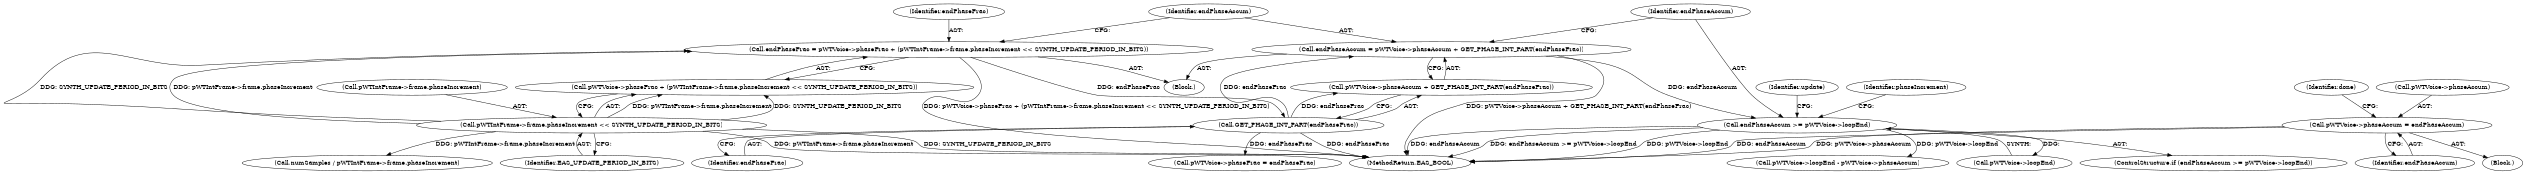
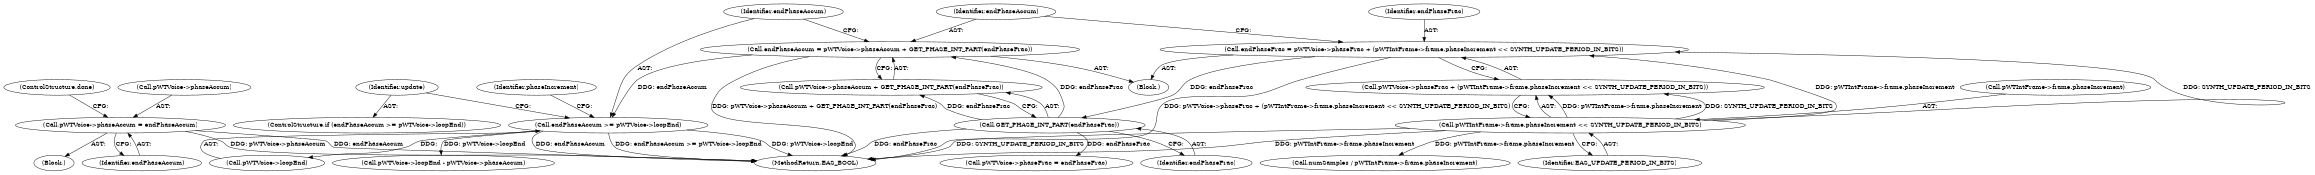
node "(Identifier,done)": label "(Identifier,done)" -> "(ControlStructure,done)"
edge "(Call,endPhaseAccum >= pWTVoice->loopEnd)" -> "(ControlStructure,if (endPhaseAccum >= pWTVoice->loopEnd))": now "(Identifier,update)" -> "(ControlStructure,if (endPhaseAccum >= pWTVoice->loopEnd))"
edge "(Call,pWTVoice->loopEnd)" -> "(Call,endPhaseAccum >= pWTVoice->loopEnd)": label "SYNTH: " -> "AST: "
